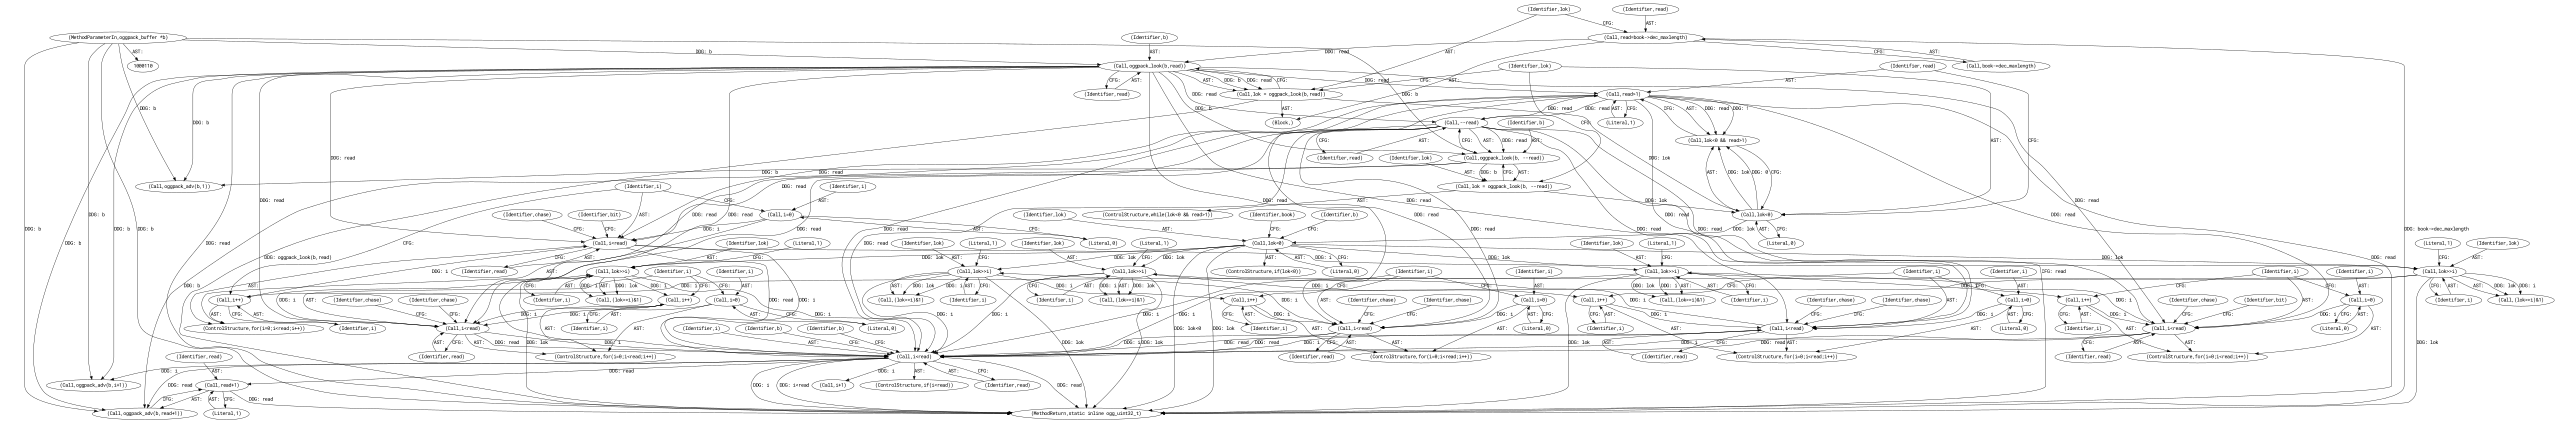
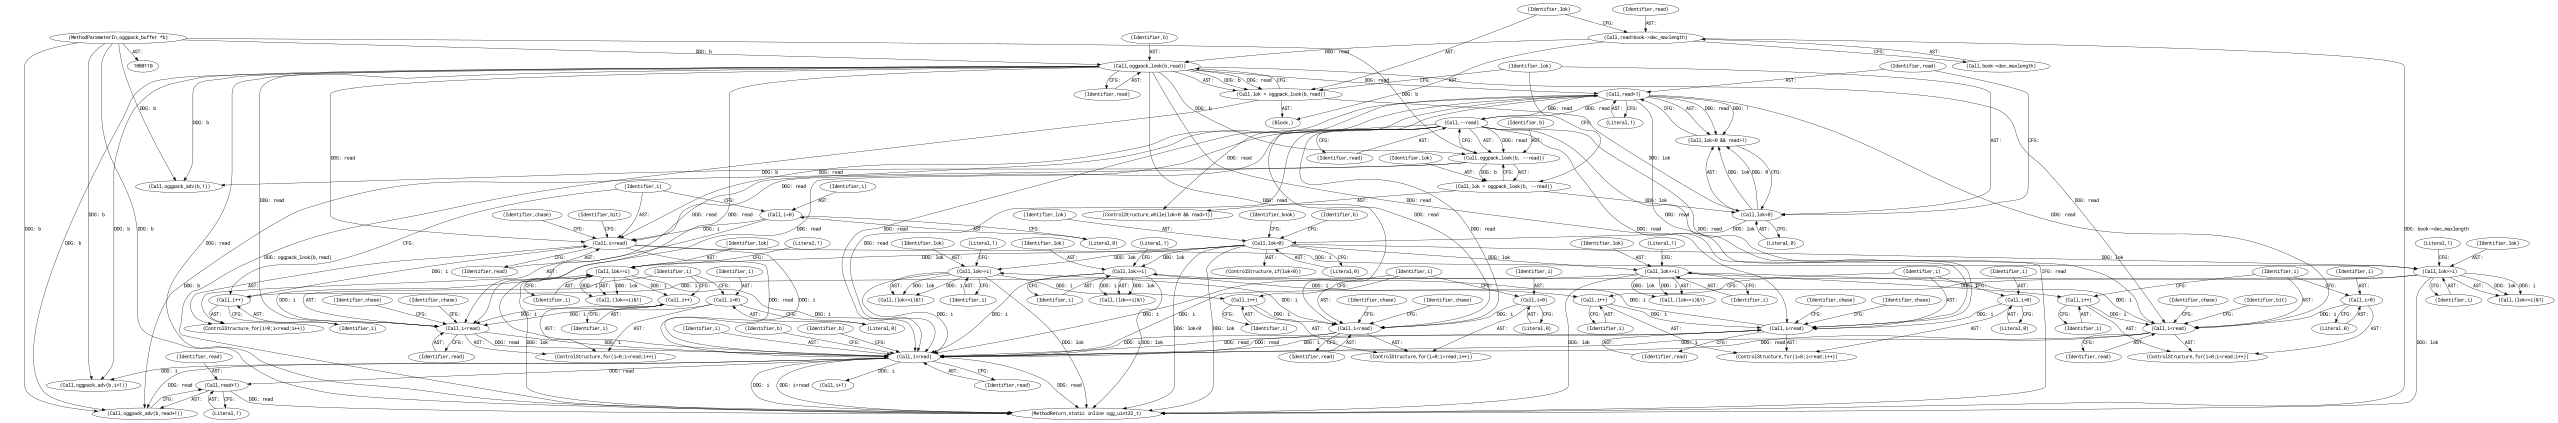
edge "(Call,oggpack_look(b,read))" -> "(Call,--read)": removed, label "DDG: read"
node "(ControlStructure,if(i<read))": removed
edge "(Call,read>1)" -> "(MethodReturn,static inline ogg_uint32_t)": now "(Call,read>1)" -> "(ControlStructure,while(lok<0 && read>1))"
